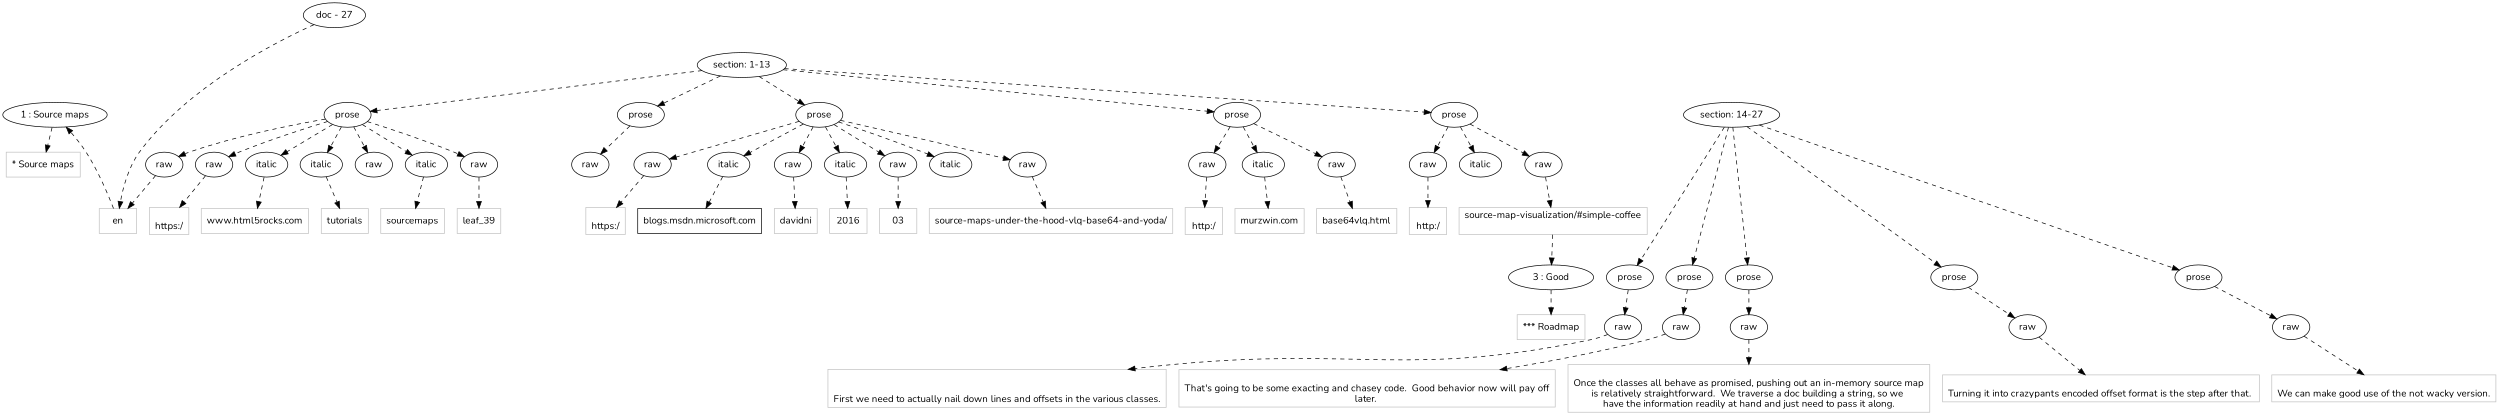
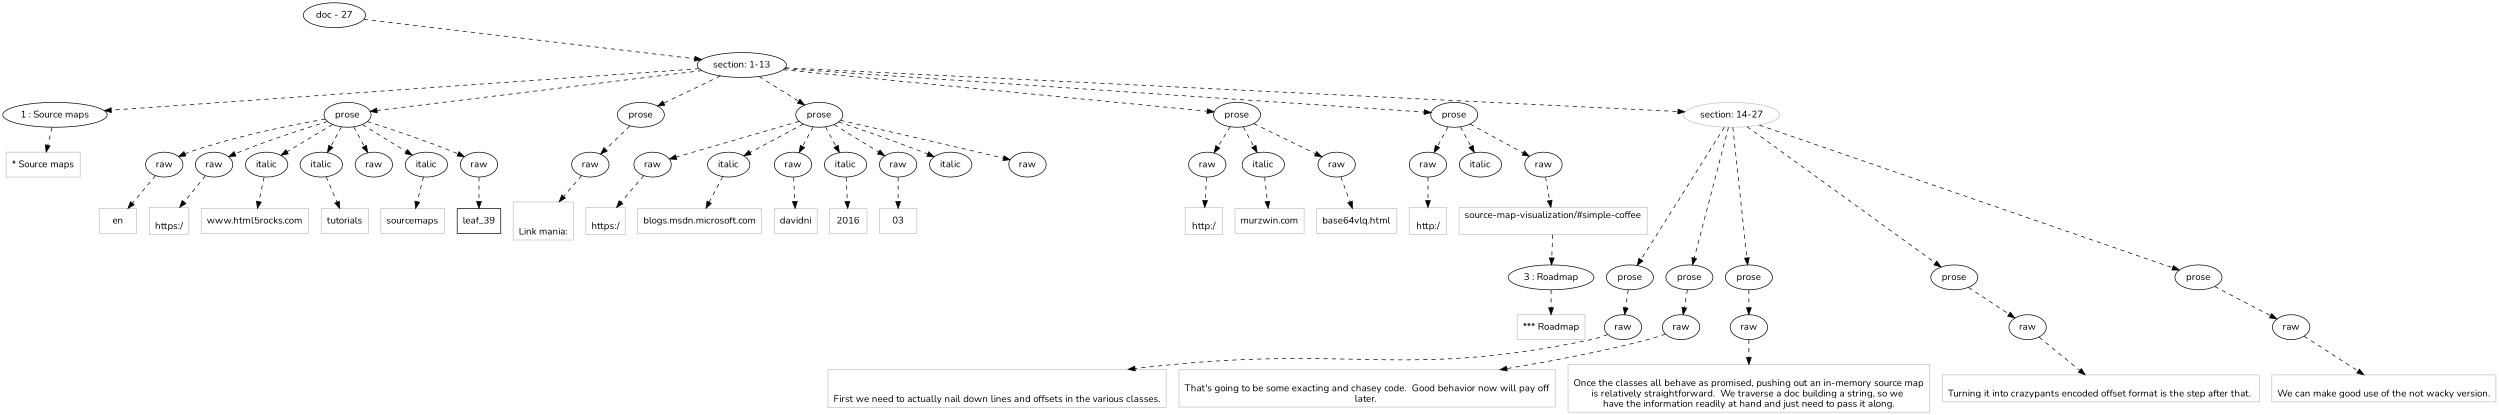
edge "section: 1-13" -> "section: 14-27": added
edge "doc - 27" -> "en": now "doc - 27" -> "section: 1-13"
node "section: 14-27": color black -> Gray
edge "en" -> "1 : Source maps": now "section: 1-13" -> "1 : Source maps"
node "leaf_39": color Gray -> black
node "Link mania:": added
node "blogs.msdn.microsoft.com": color black -> Gray
node "source-maps-under-the-hood-vlq-base64-and-yoda/": removed
node "3 : Good": label "3 : Good" -> "3 : Roadmap"
